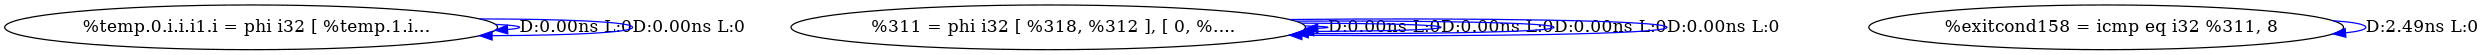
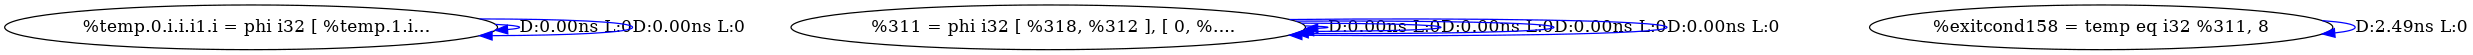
node "%exitcond158 = icmp eq i32 %311, 8": label "%exitcond158 = icmp eq i32 %311, 8" -> "%exitcond158 = temp eq i32 %311, 8"
